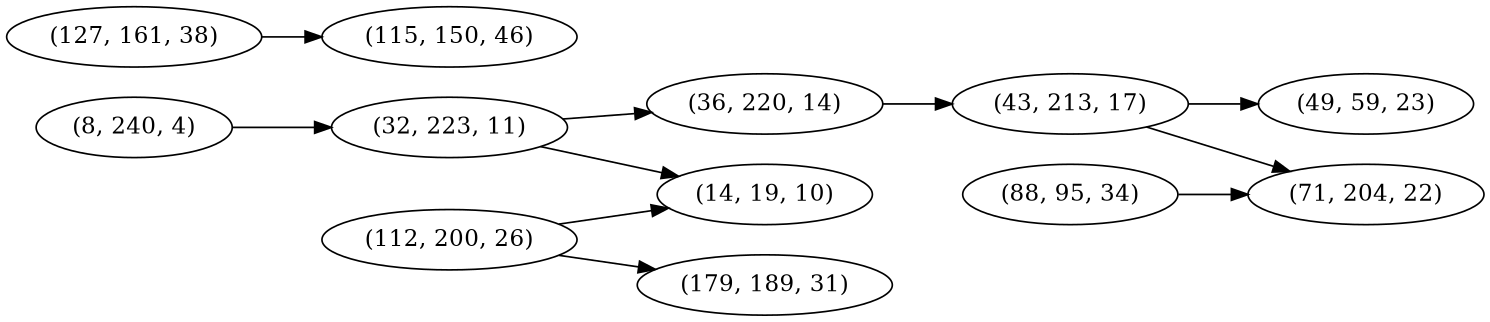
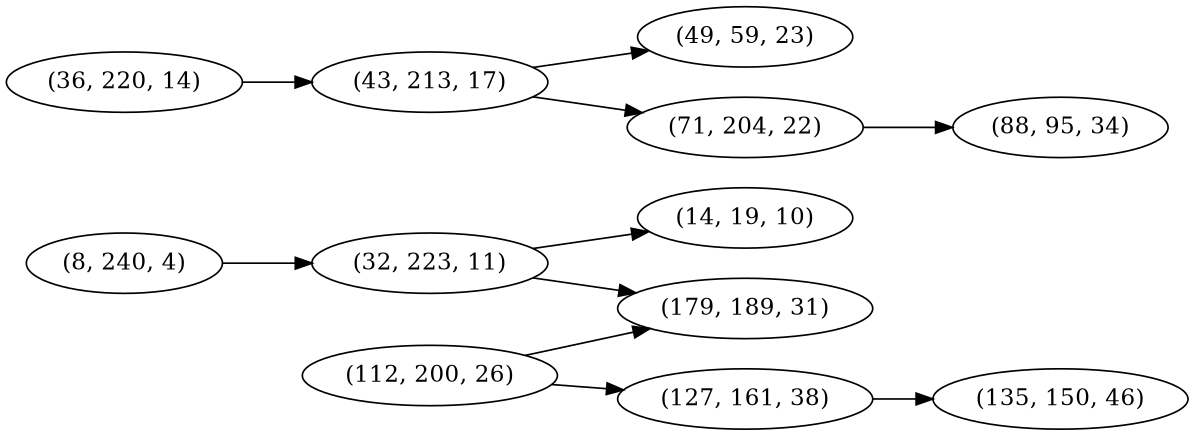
node "(115, 150, 46)": label "(115, 150, 46)" -> "(135, 150, 46)"
edge "(32, 223, 11)" -> "(36, 220, 14)": now "(32, 223, 11)" -> "(179, 189, 31)"
edge "(88, 95, 34)" -> "(71, 204, 22)": reversed
edge "(112, 200, 26)" -> "(14, 19, 10)": now "(112, 200, 26)" -> "(127, 161, 38)"
